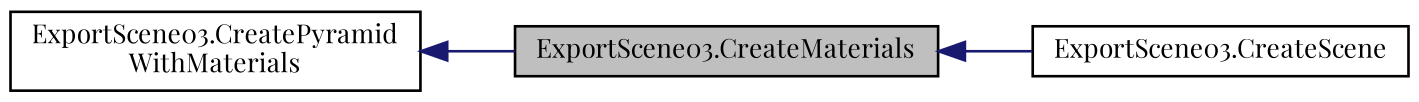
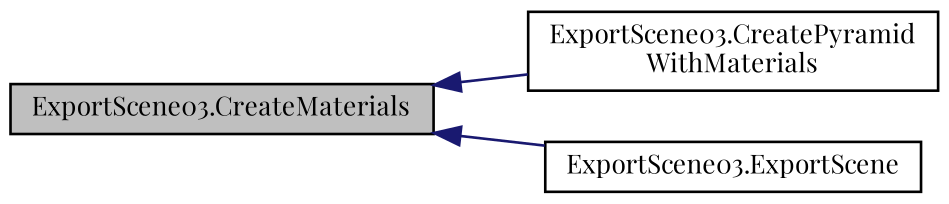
edge "ExportScene03.CreateMaterials" -> "ExportScene03.CreatePyramid WithMaterials": reversed
node "ExportScene03.CreateScene": label "ExportScene03.CreateScene" -> "ExportScene03.ExportScene"
